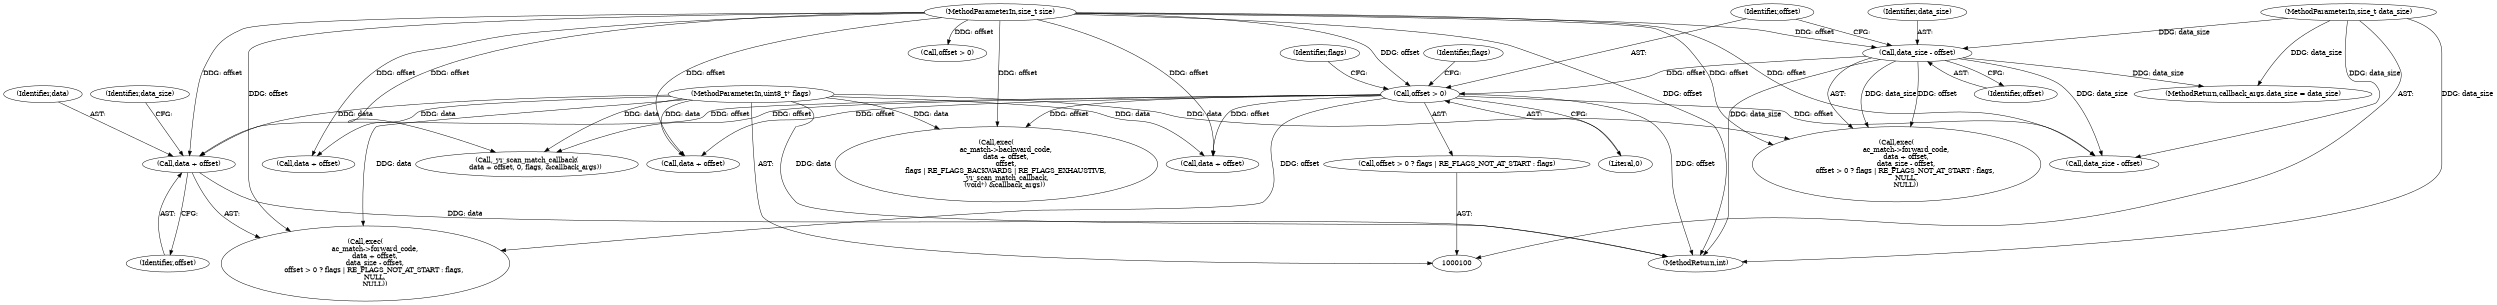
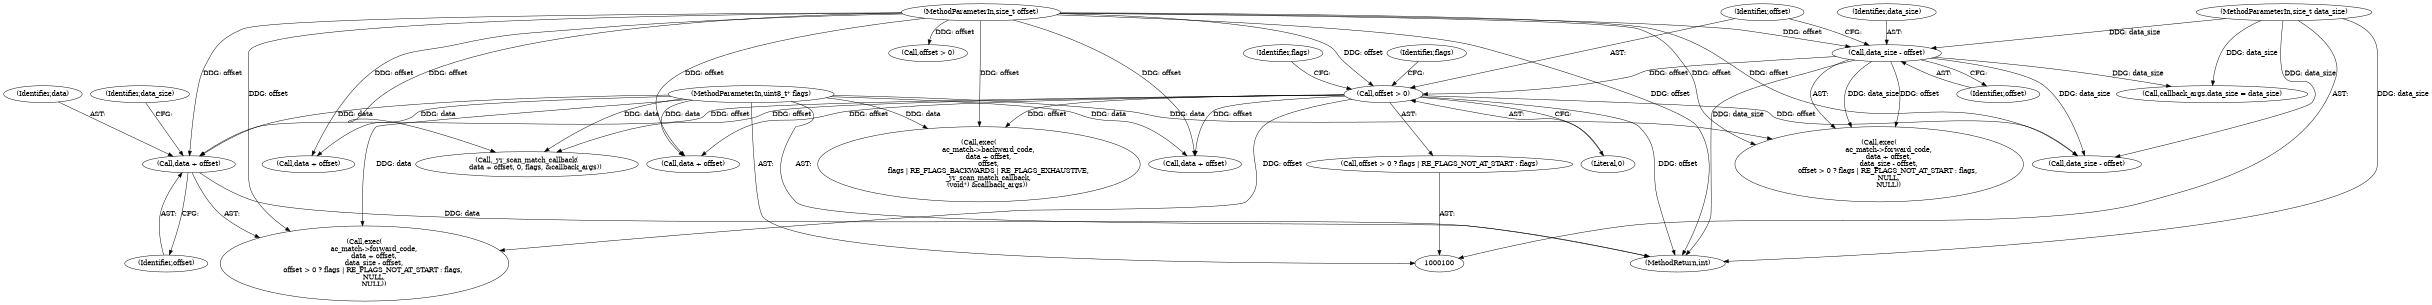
node "(MethodParameterIn,size_t size)": label "(MethodParameterIn,size_t size)" -> "(MethodParameterIn,size_t offset)"
node "(MethodReturn,callback_args.data_size = data_size)": label "(MethodReturn,callback_args.data_size = data_size)" -> "(Call,callback_args.data_size = data_size)"
edge "(MethodParameterIn,uint8_t* flags)" -> "(MethodReturn,int)": label "DDG: data" -> "AST: "
